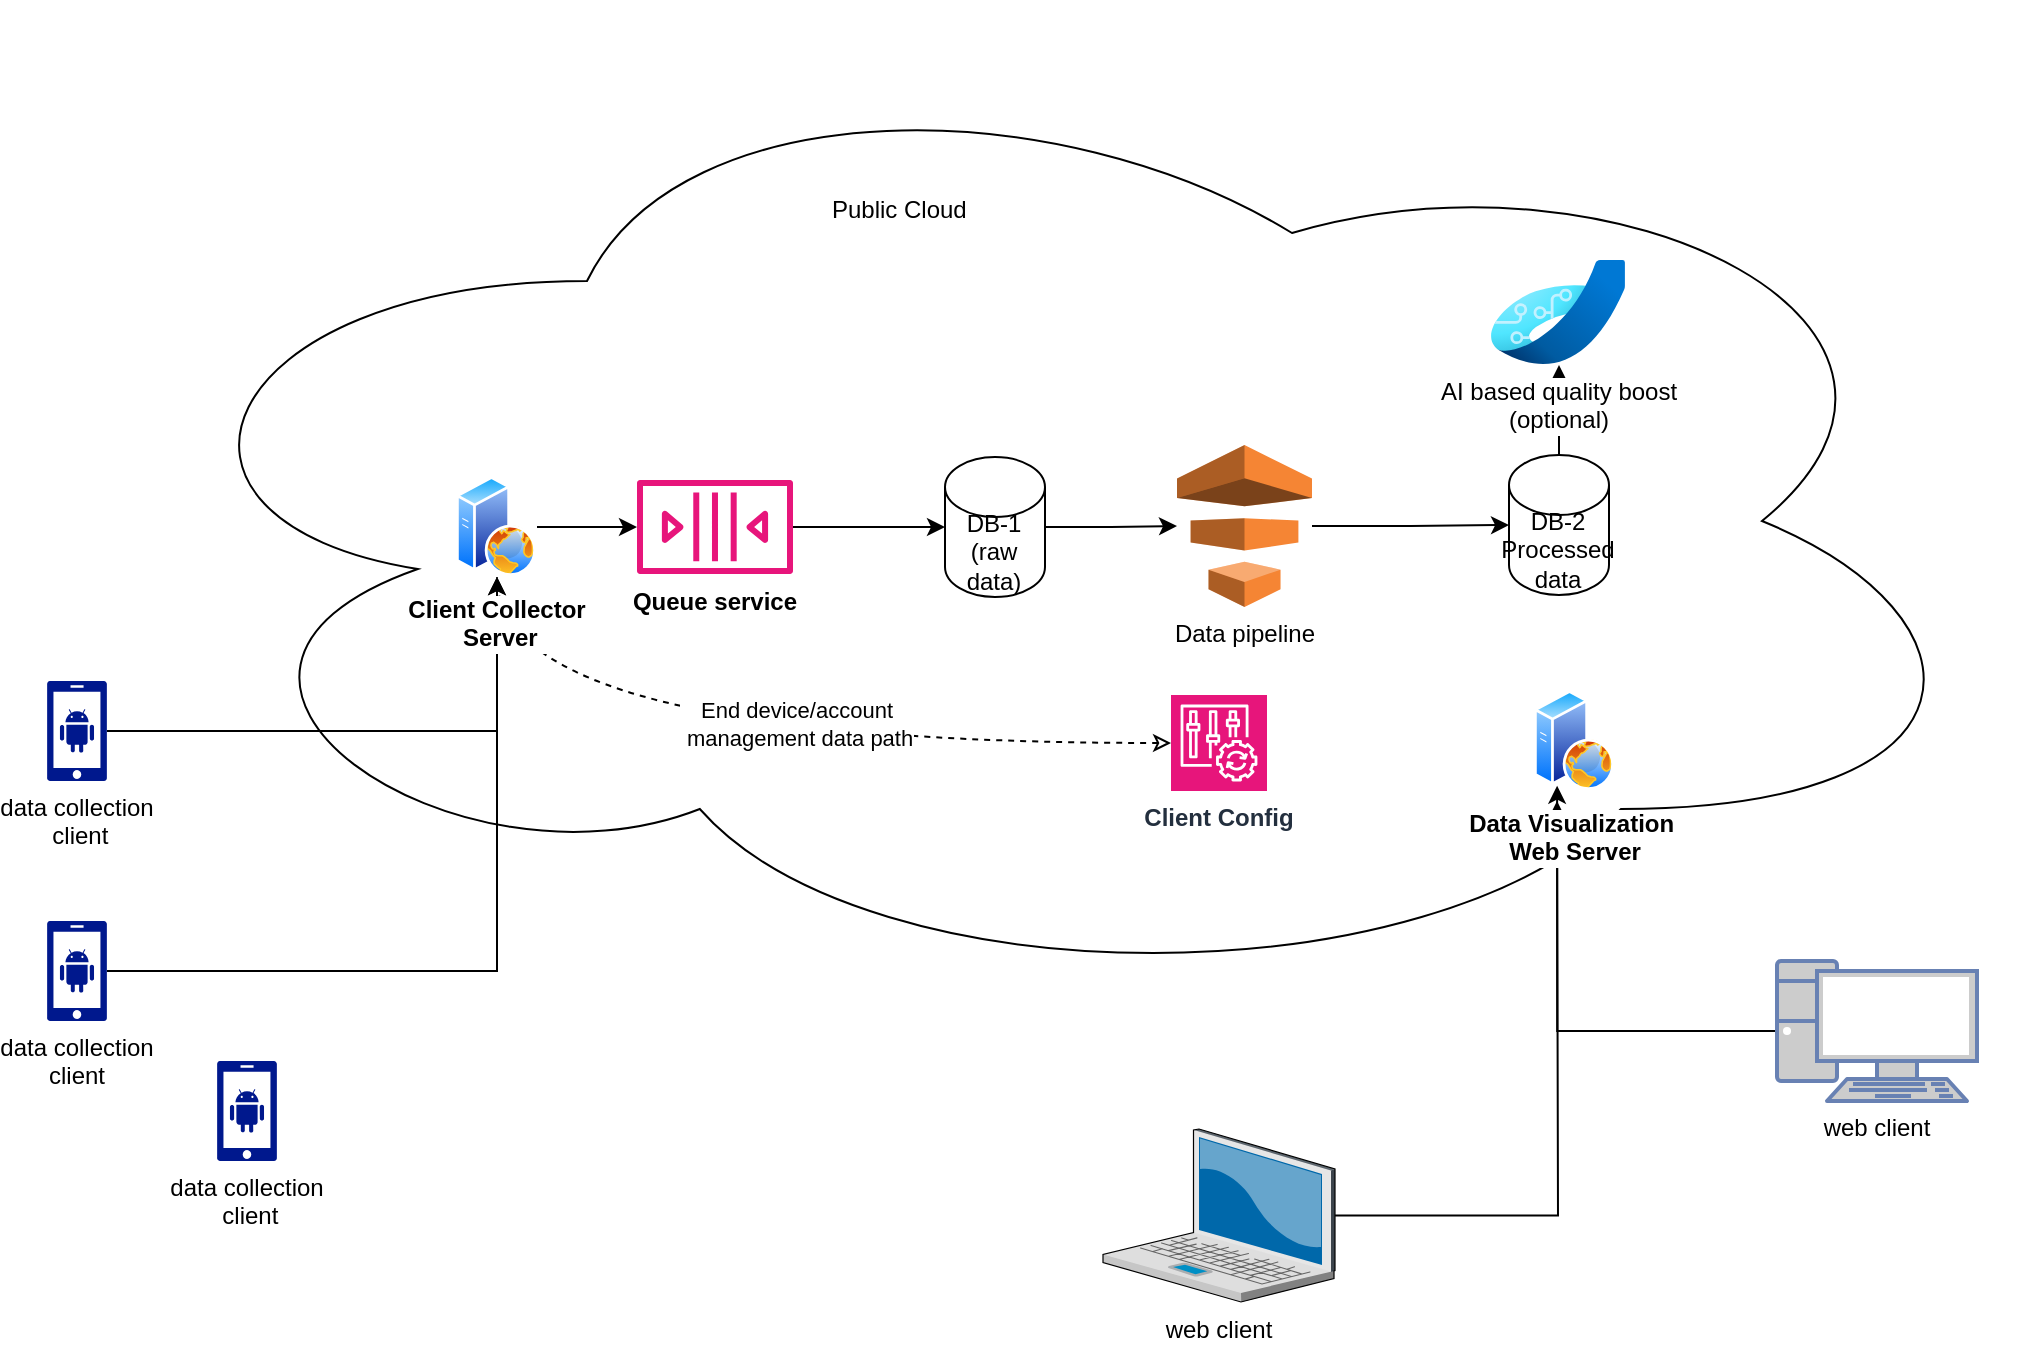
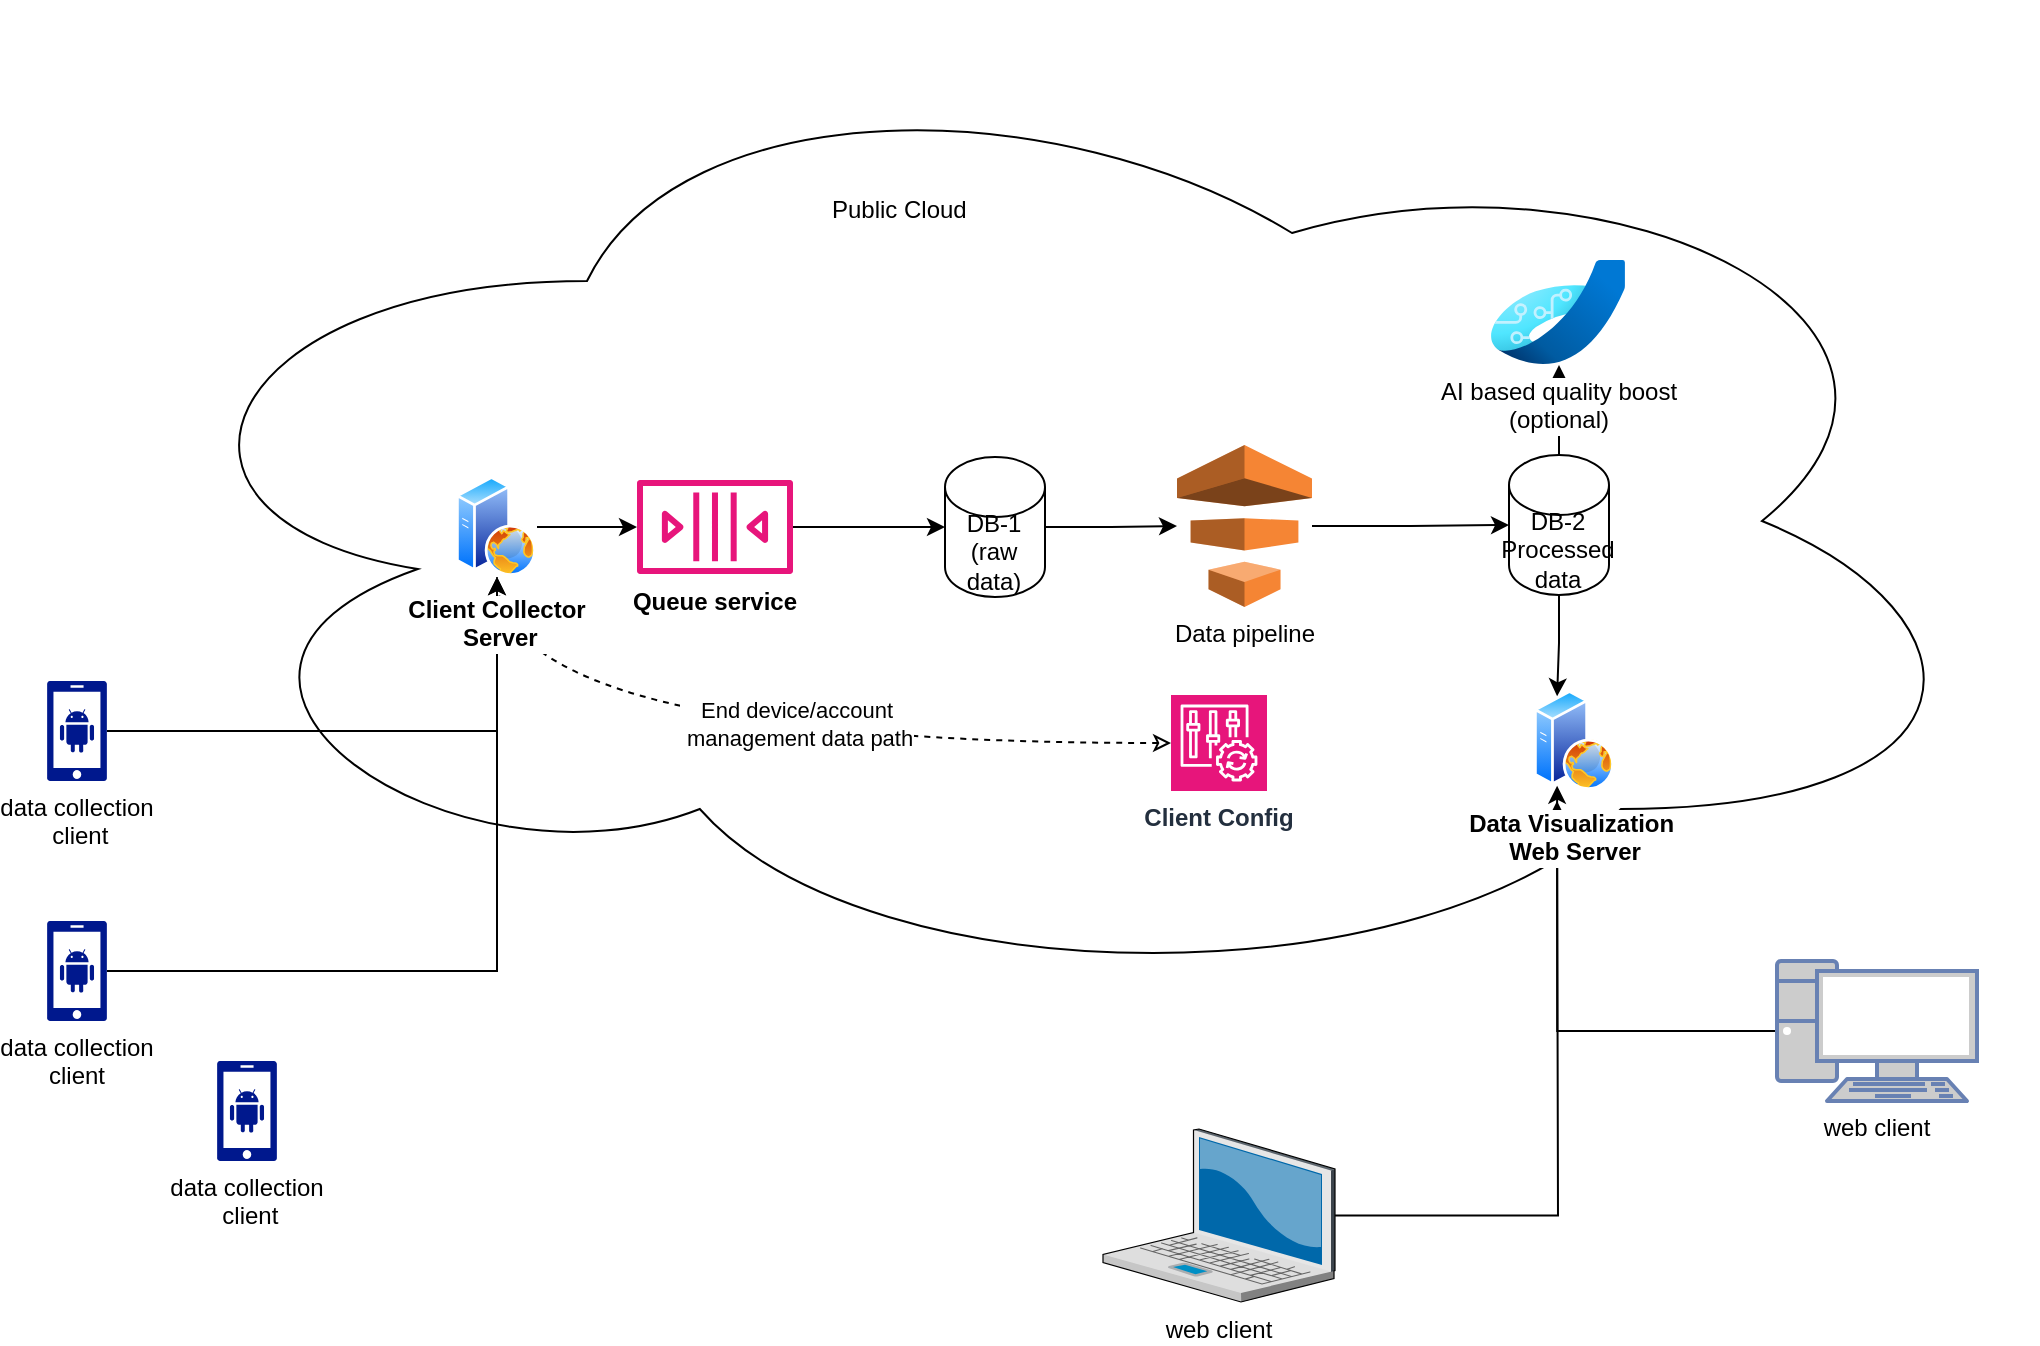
edge "DB-2 Processed data" -> "Data Visualization Web Server": added
